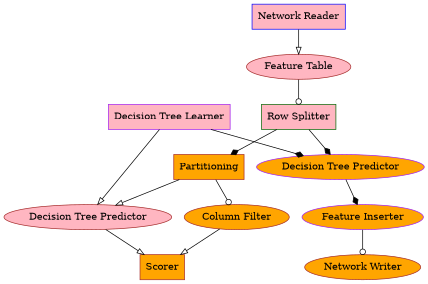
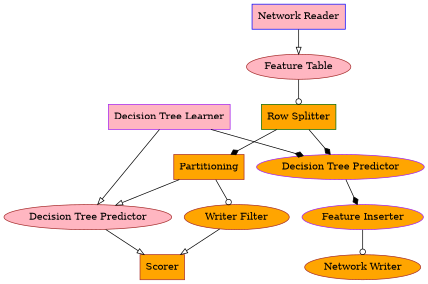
node "Row Splitter": fillcolor lightpink -> orange
node "Column Filter": label "Column Filter" -> "Writer Filter"
